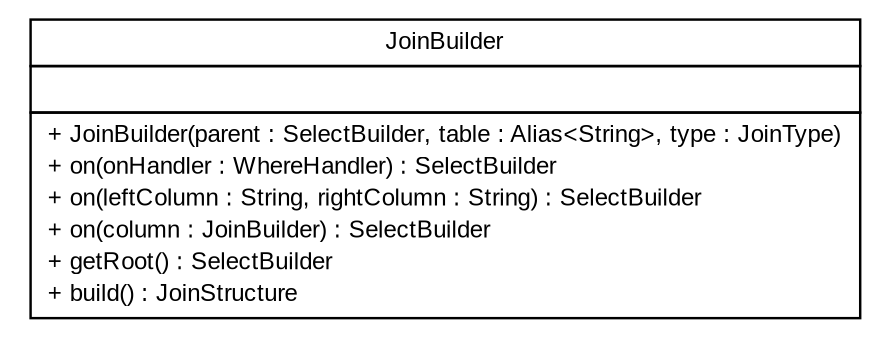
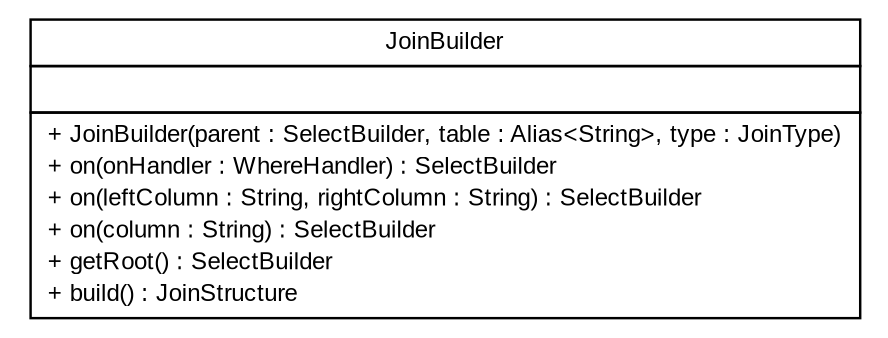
node "JoinBuilder": text "+ on(column : JoinBuilder) : SelectBuilder" -> "+ on(column : String) : SelectBuilder"
